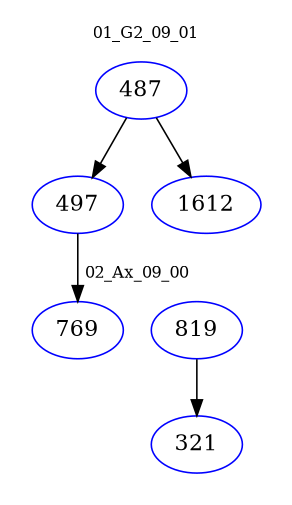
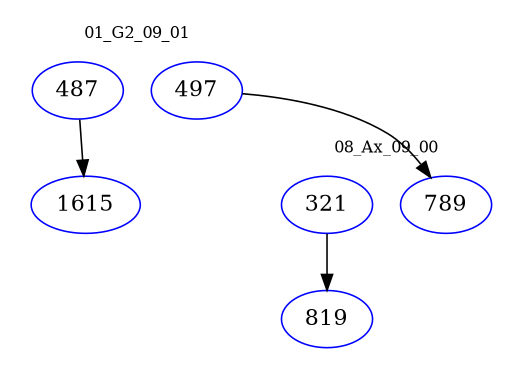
edge "487" -> "497": removed
node "1612": label "1612" -> "1615"
cluster "02_Ax_09_00": label "02_Ax_09_00" -> "08_Ax_09_00"
node "769": label "769" -> "789"
edge "819" -> "321": reversed
